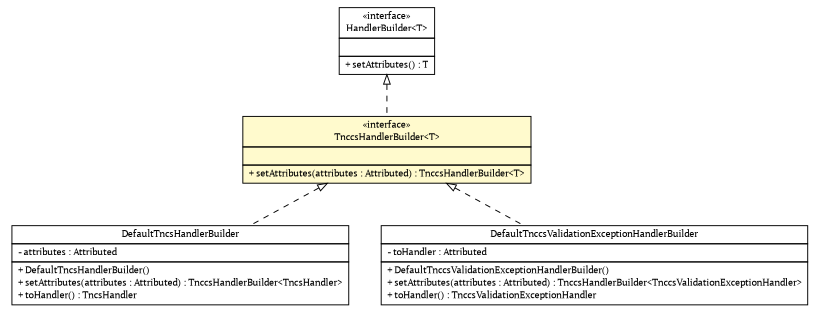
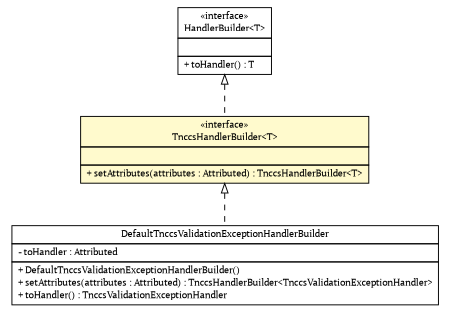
node "HandlerBuilder<T>": text "+ setAttributes() : T" -> "+ toHandler() : T"
node "DefaultTncsHandlerBuilder": removed
